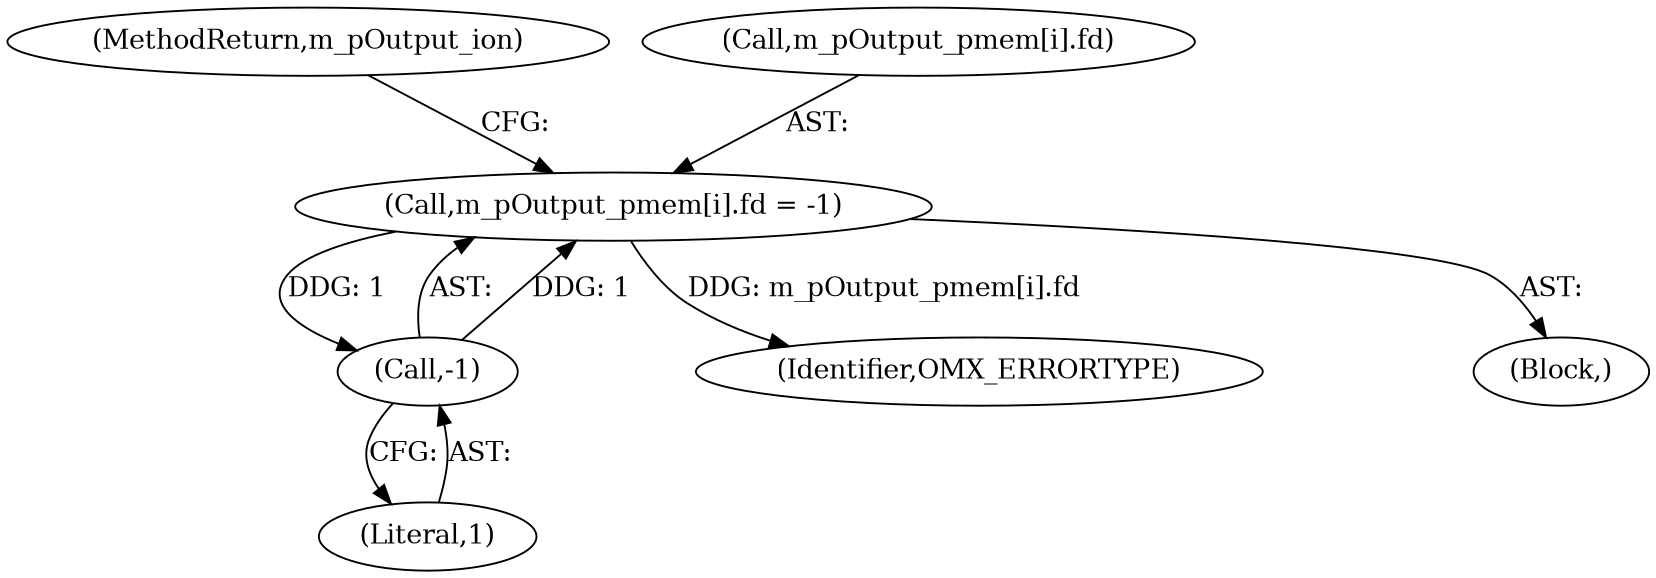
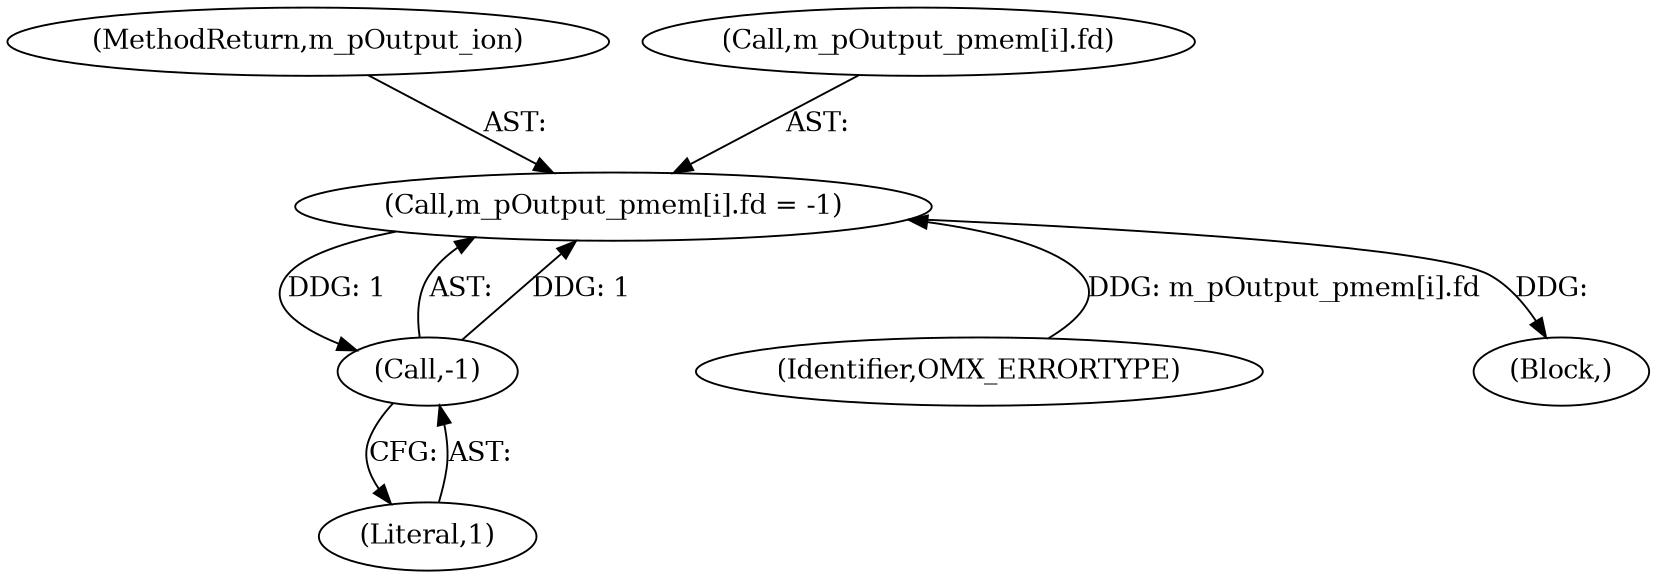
edge "(MethodReturn,m_pOutput_ion)" -> "(Call,m_pOutput_pmem[i].fd = -1)": label "CFG: " -> "AST: "
edge "(Call,m_pOutput_pmem[i].fd = -1)" -> "(Block,)": label "AST: " -> "DDG: "
edge "(Call,m_pOutput_pmem[i].fd = -1)" -> "(Identifier,OMX_ERRORTYPE)": reversed
